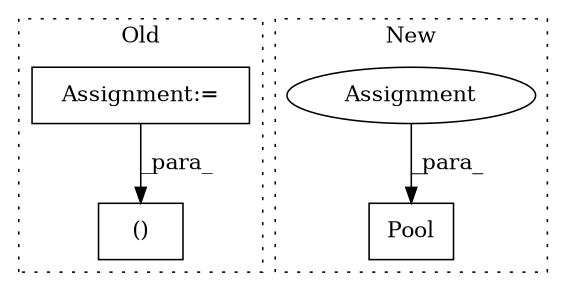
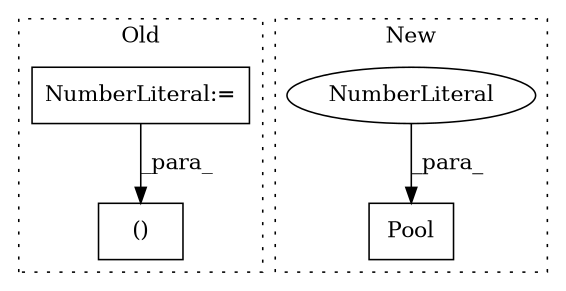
node "Assignment:=": label "Assignment:=" -> "NumberLiteral:="
node "Assignment": label "Assignment" -> "NumberLiteral"
